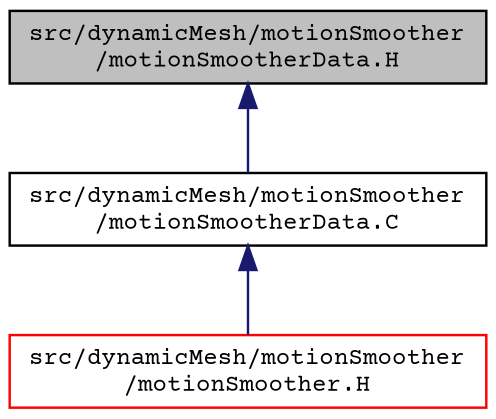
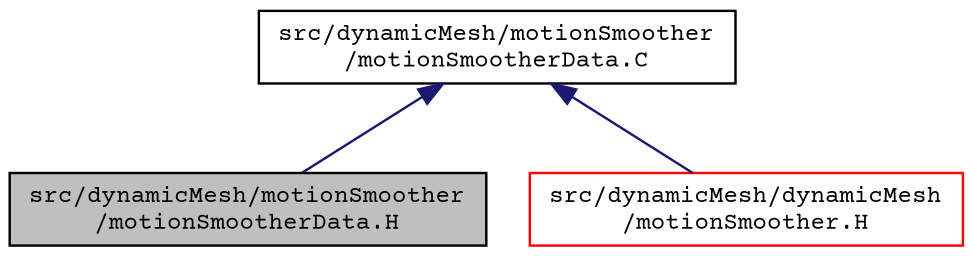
edge "src/dynamicMesh/motionSmoother /motionSmootherData.C" -> "src/dynamicMesh/motionSmoother /motionSmootherData.H": reversed
node "src/dynamicMesh/motionSmoother /motionSmoother.H": label "src/dynamicMesh/motionSmoother /motionSmoother.H" -> "src/dynamicMesh/dynamicMesh /motionSmoother.H"
